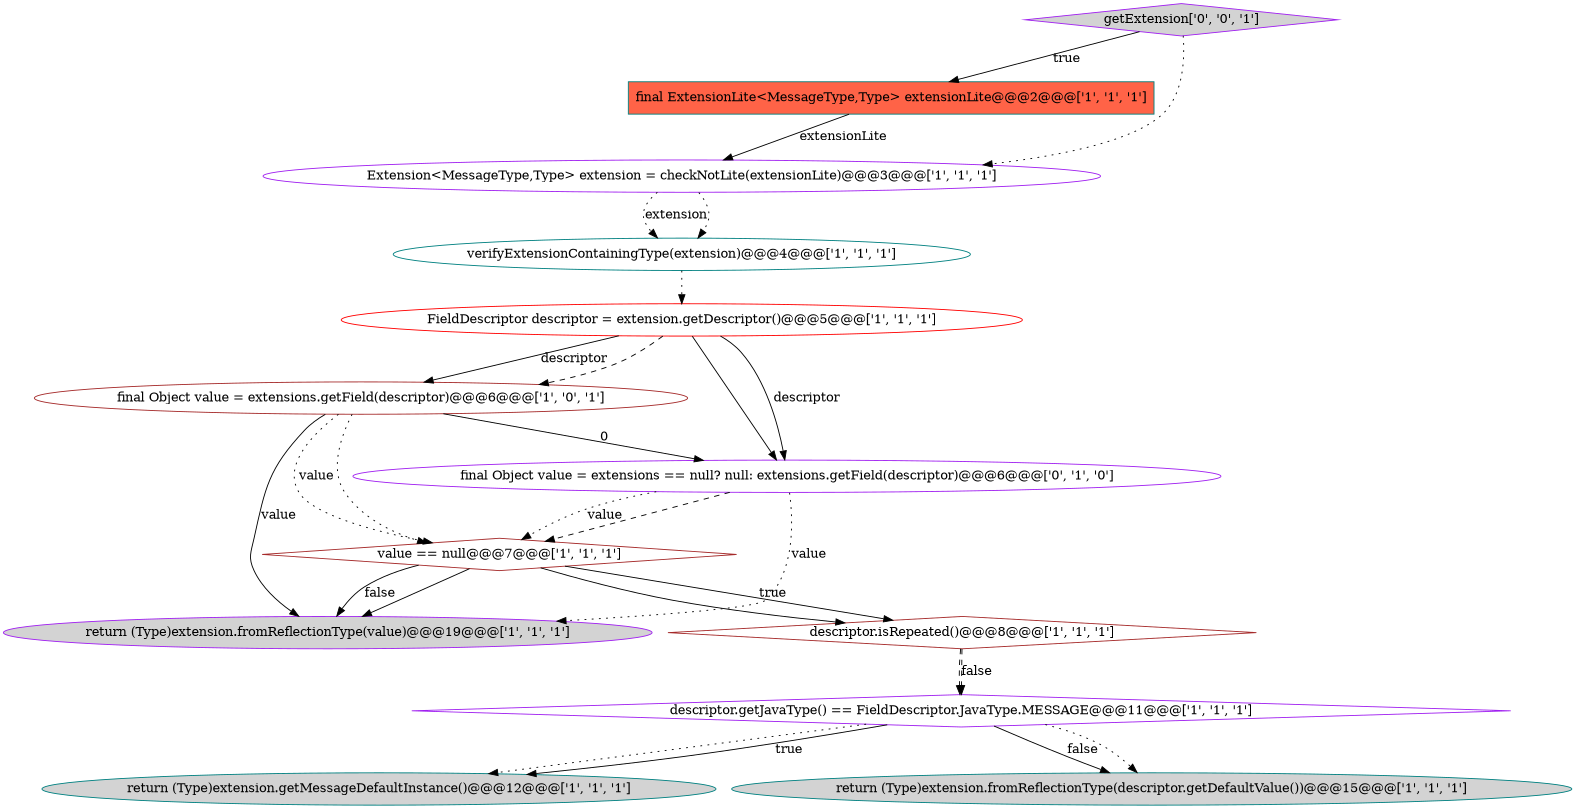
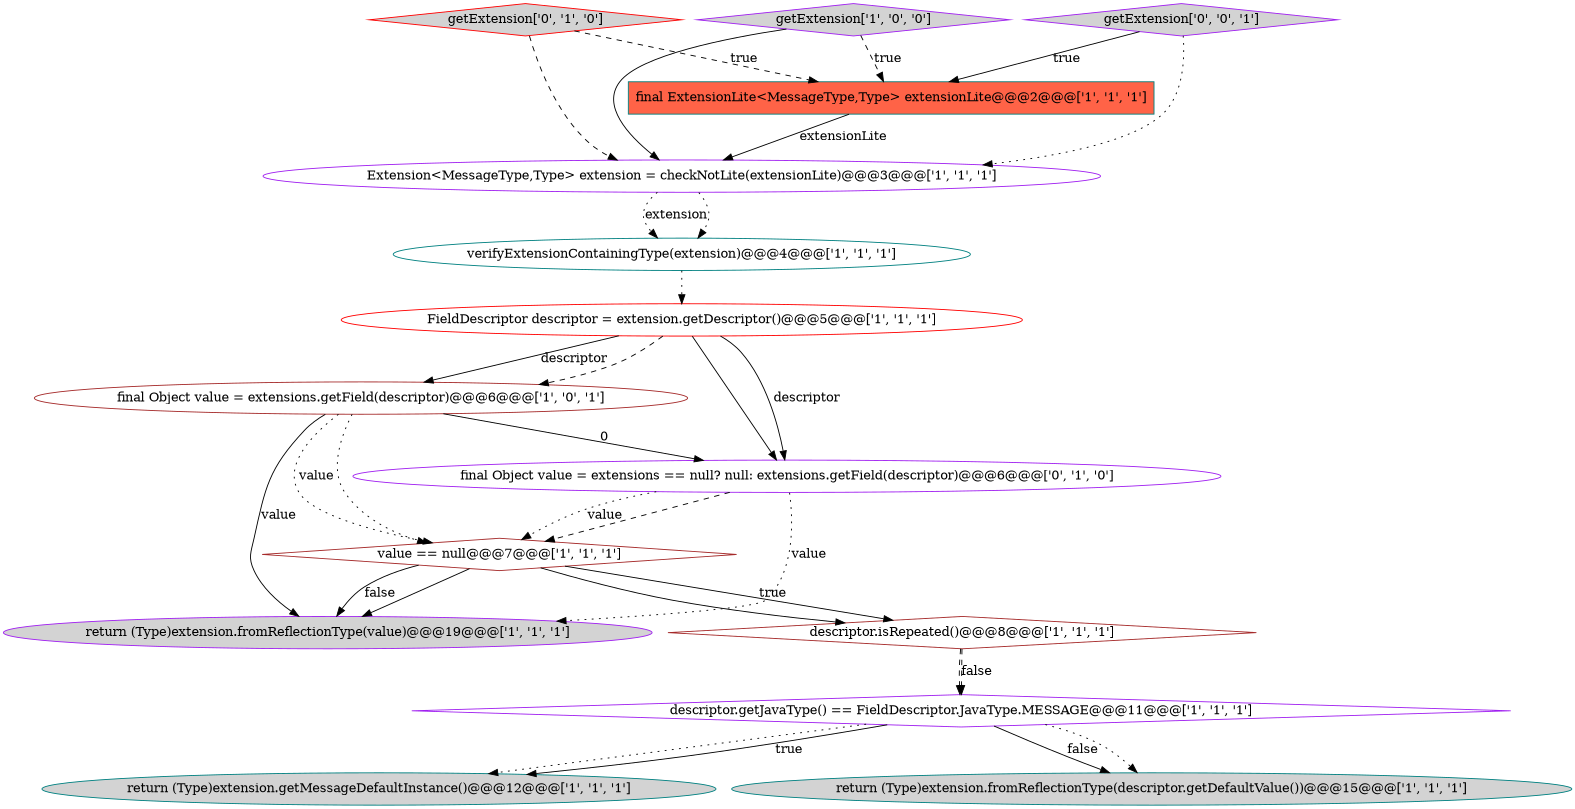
node "getExtension['0', '1', '0']": added
node "getExtension['1', '0', '0']": added
